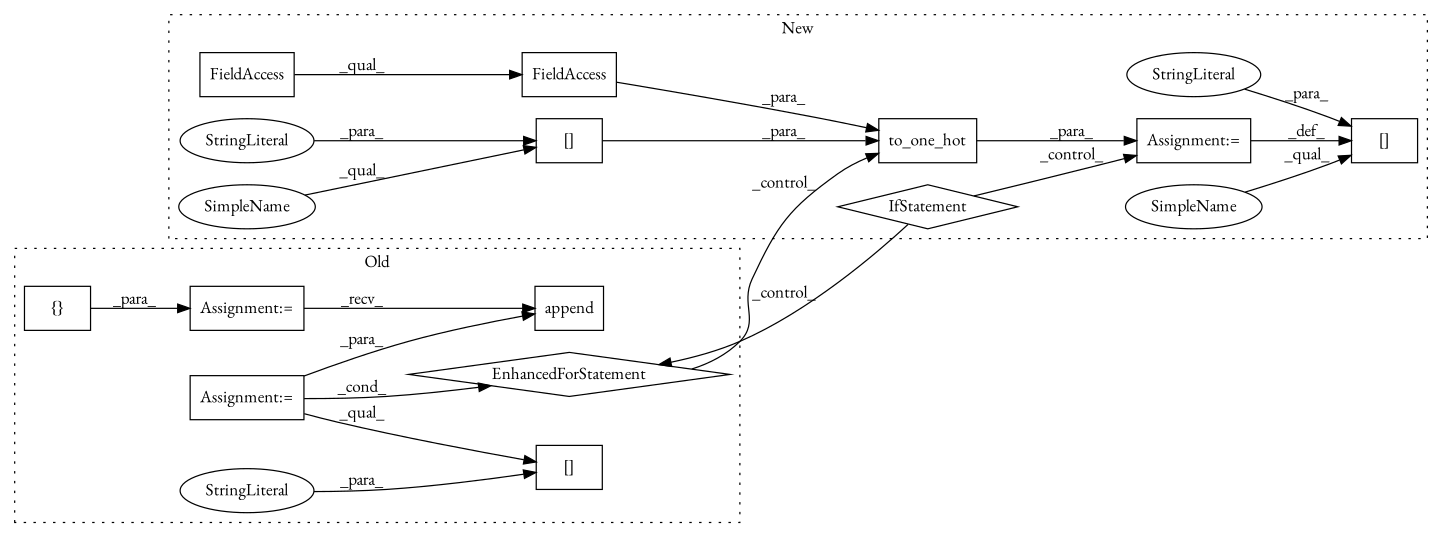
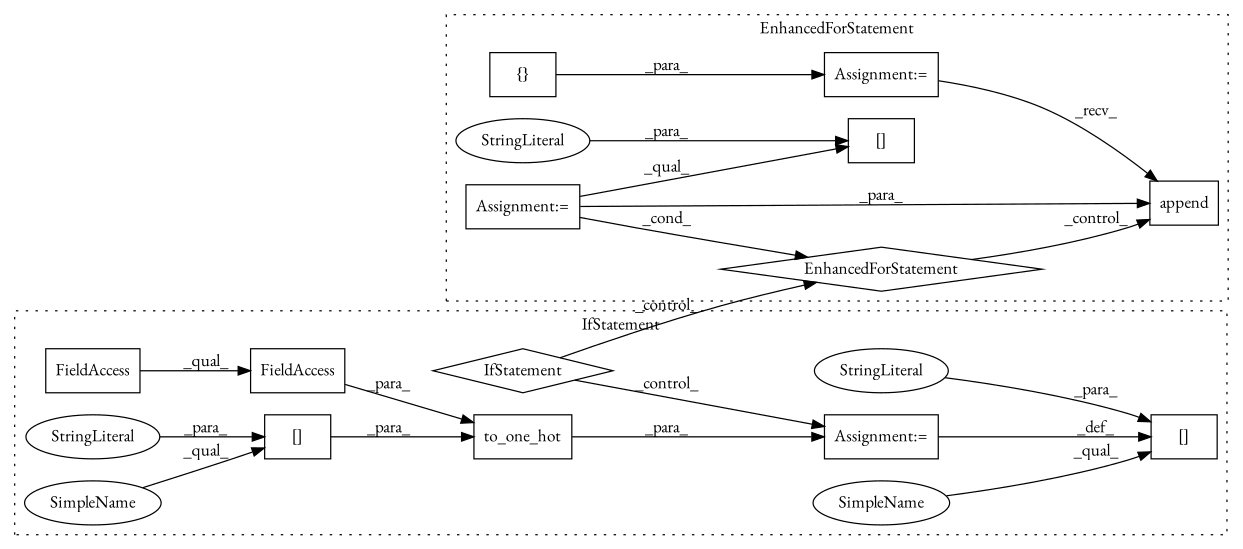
cluster "New": label "New" -> "IfStatement"
edge "EnhancedForStatement" -> "to_one_hot": now "EnhancedForStatement" -> "append"
cluster "Old": label "Old" -> "EnhancedForStatement"
